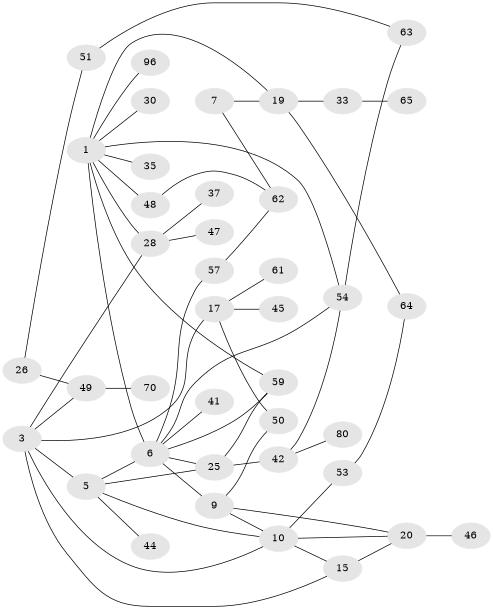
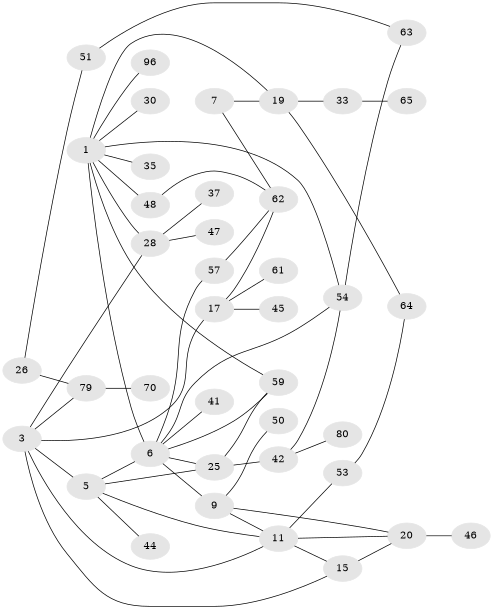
edge "17" -- "50": now "17" -- "62"
node "49": label "49" -> "79"
node "10": label "10" -> "11"
